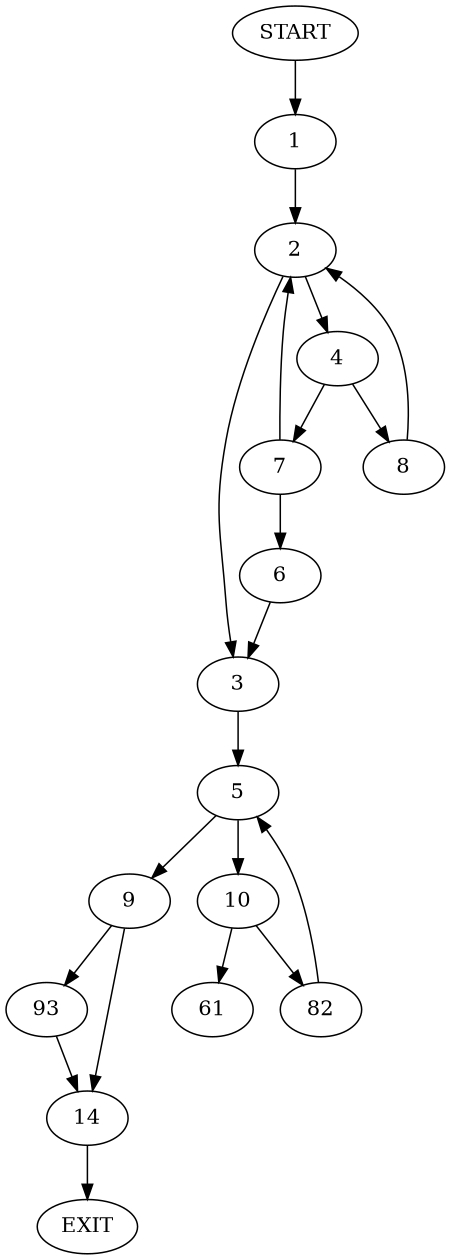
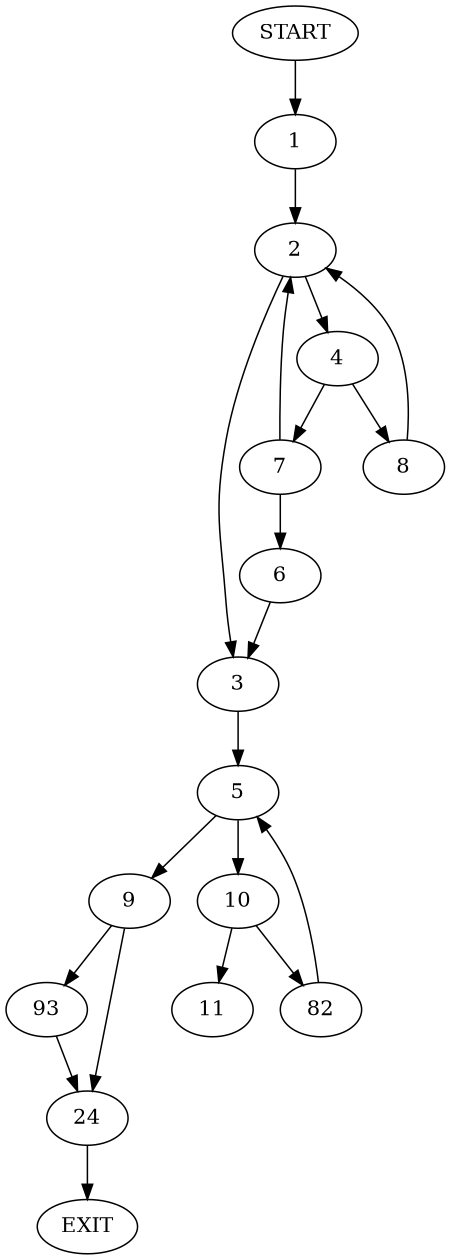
node "61": label "61" -> "11"
node "14": label "14" -> "24"
